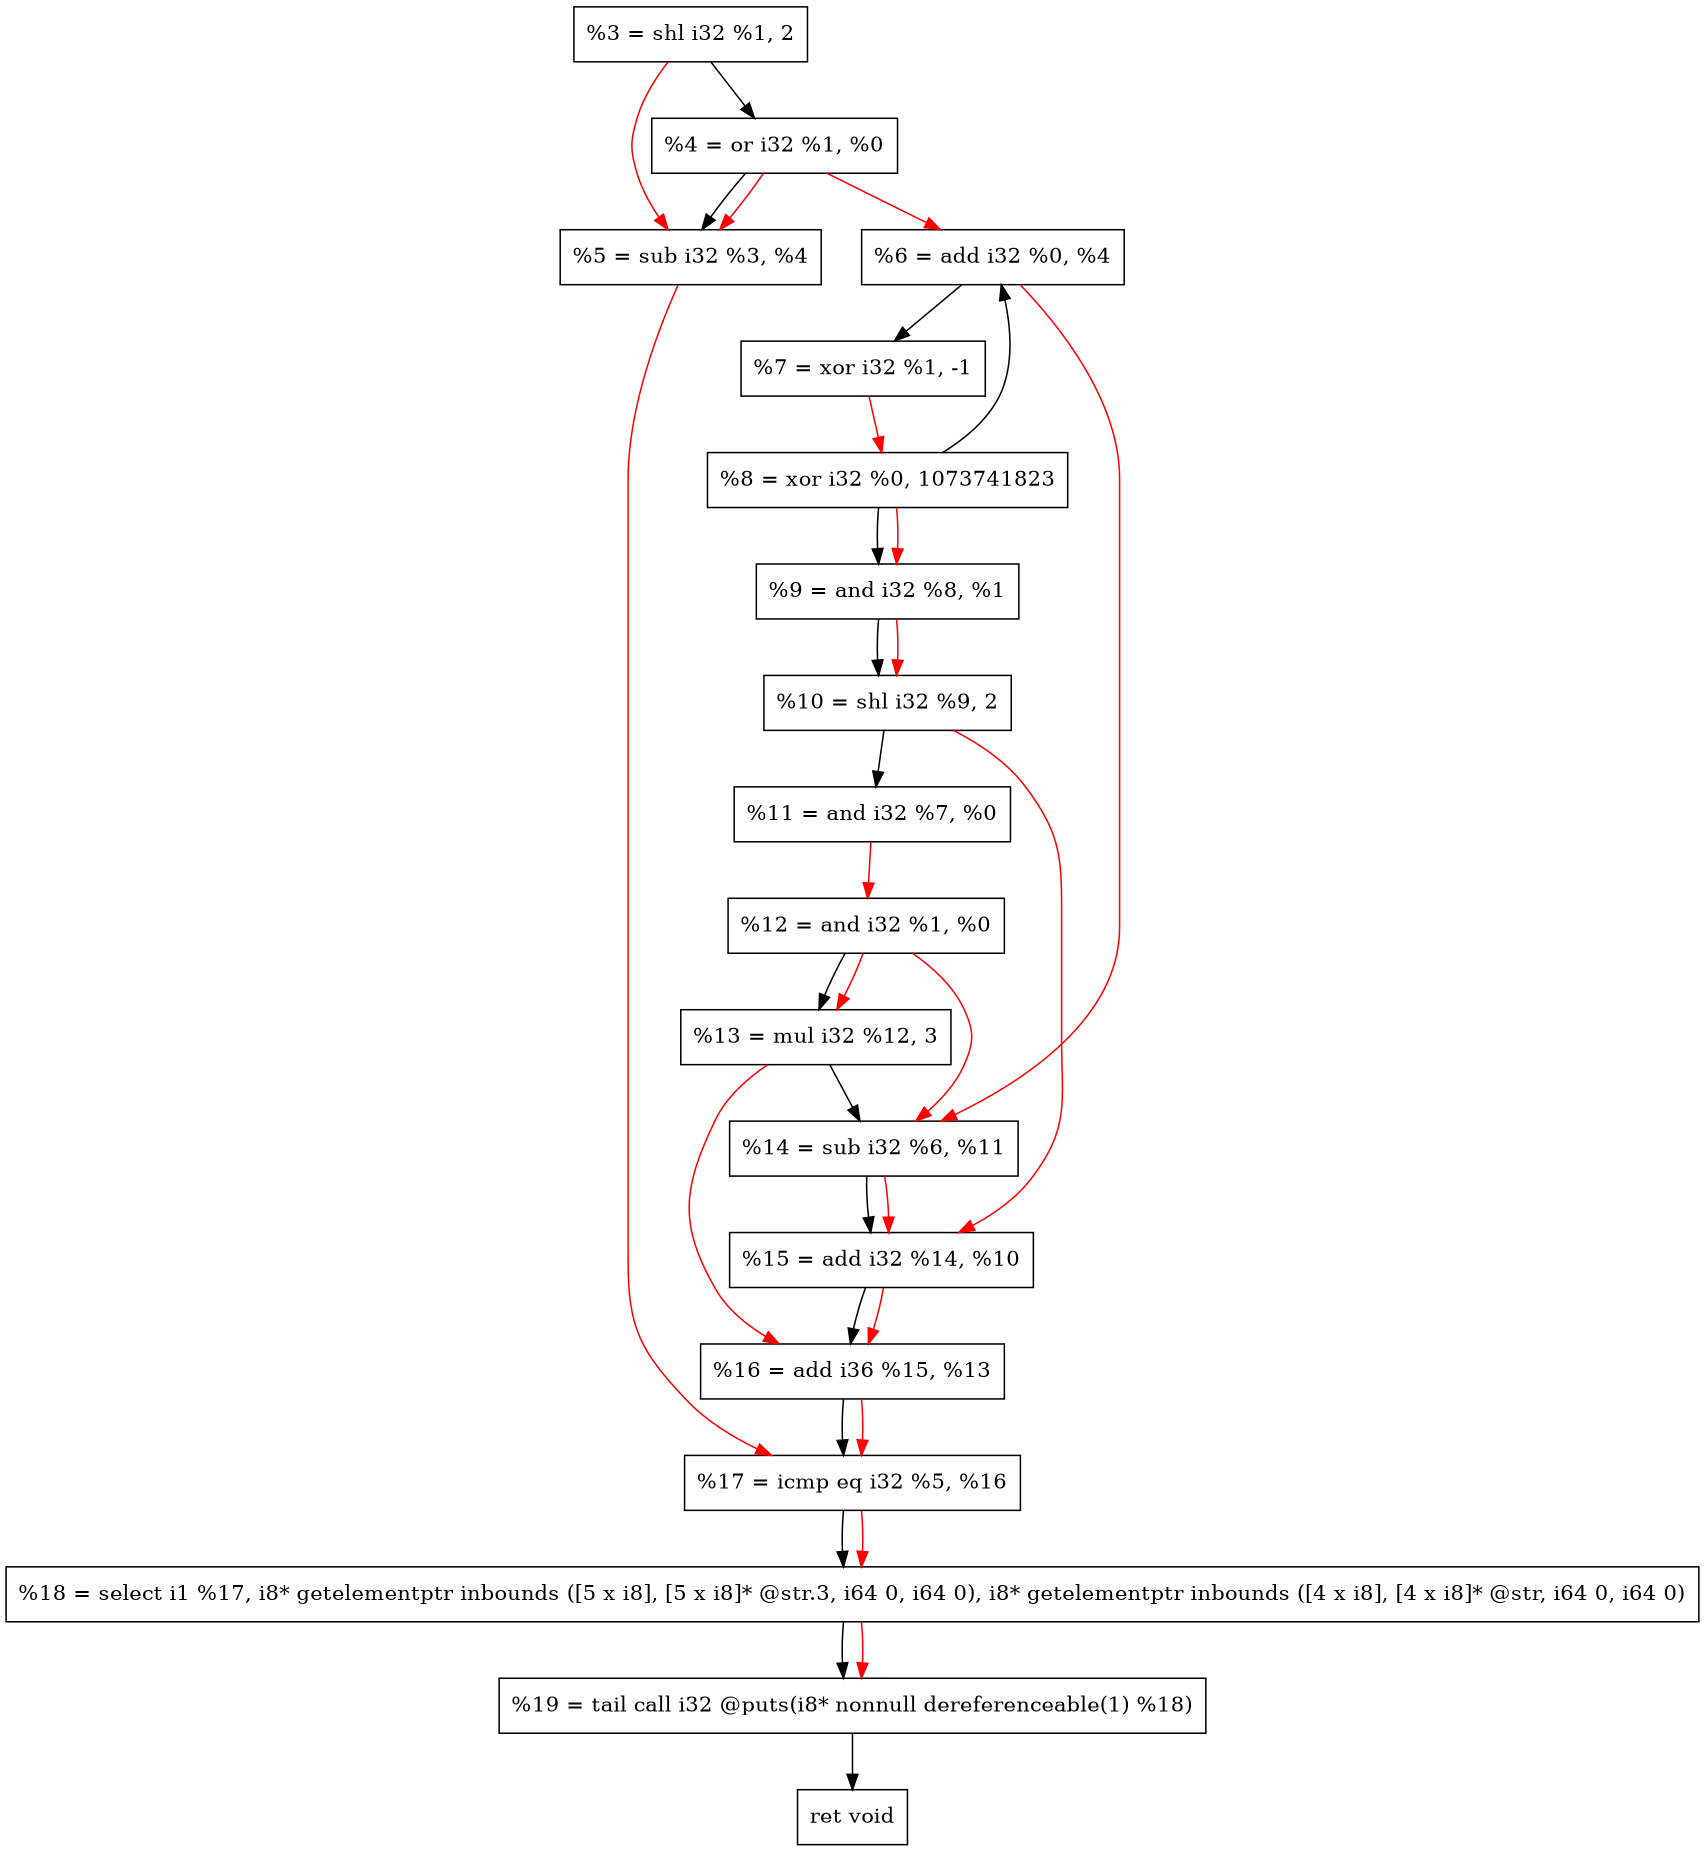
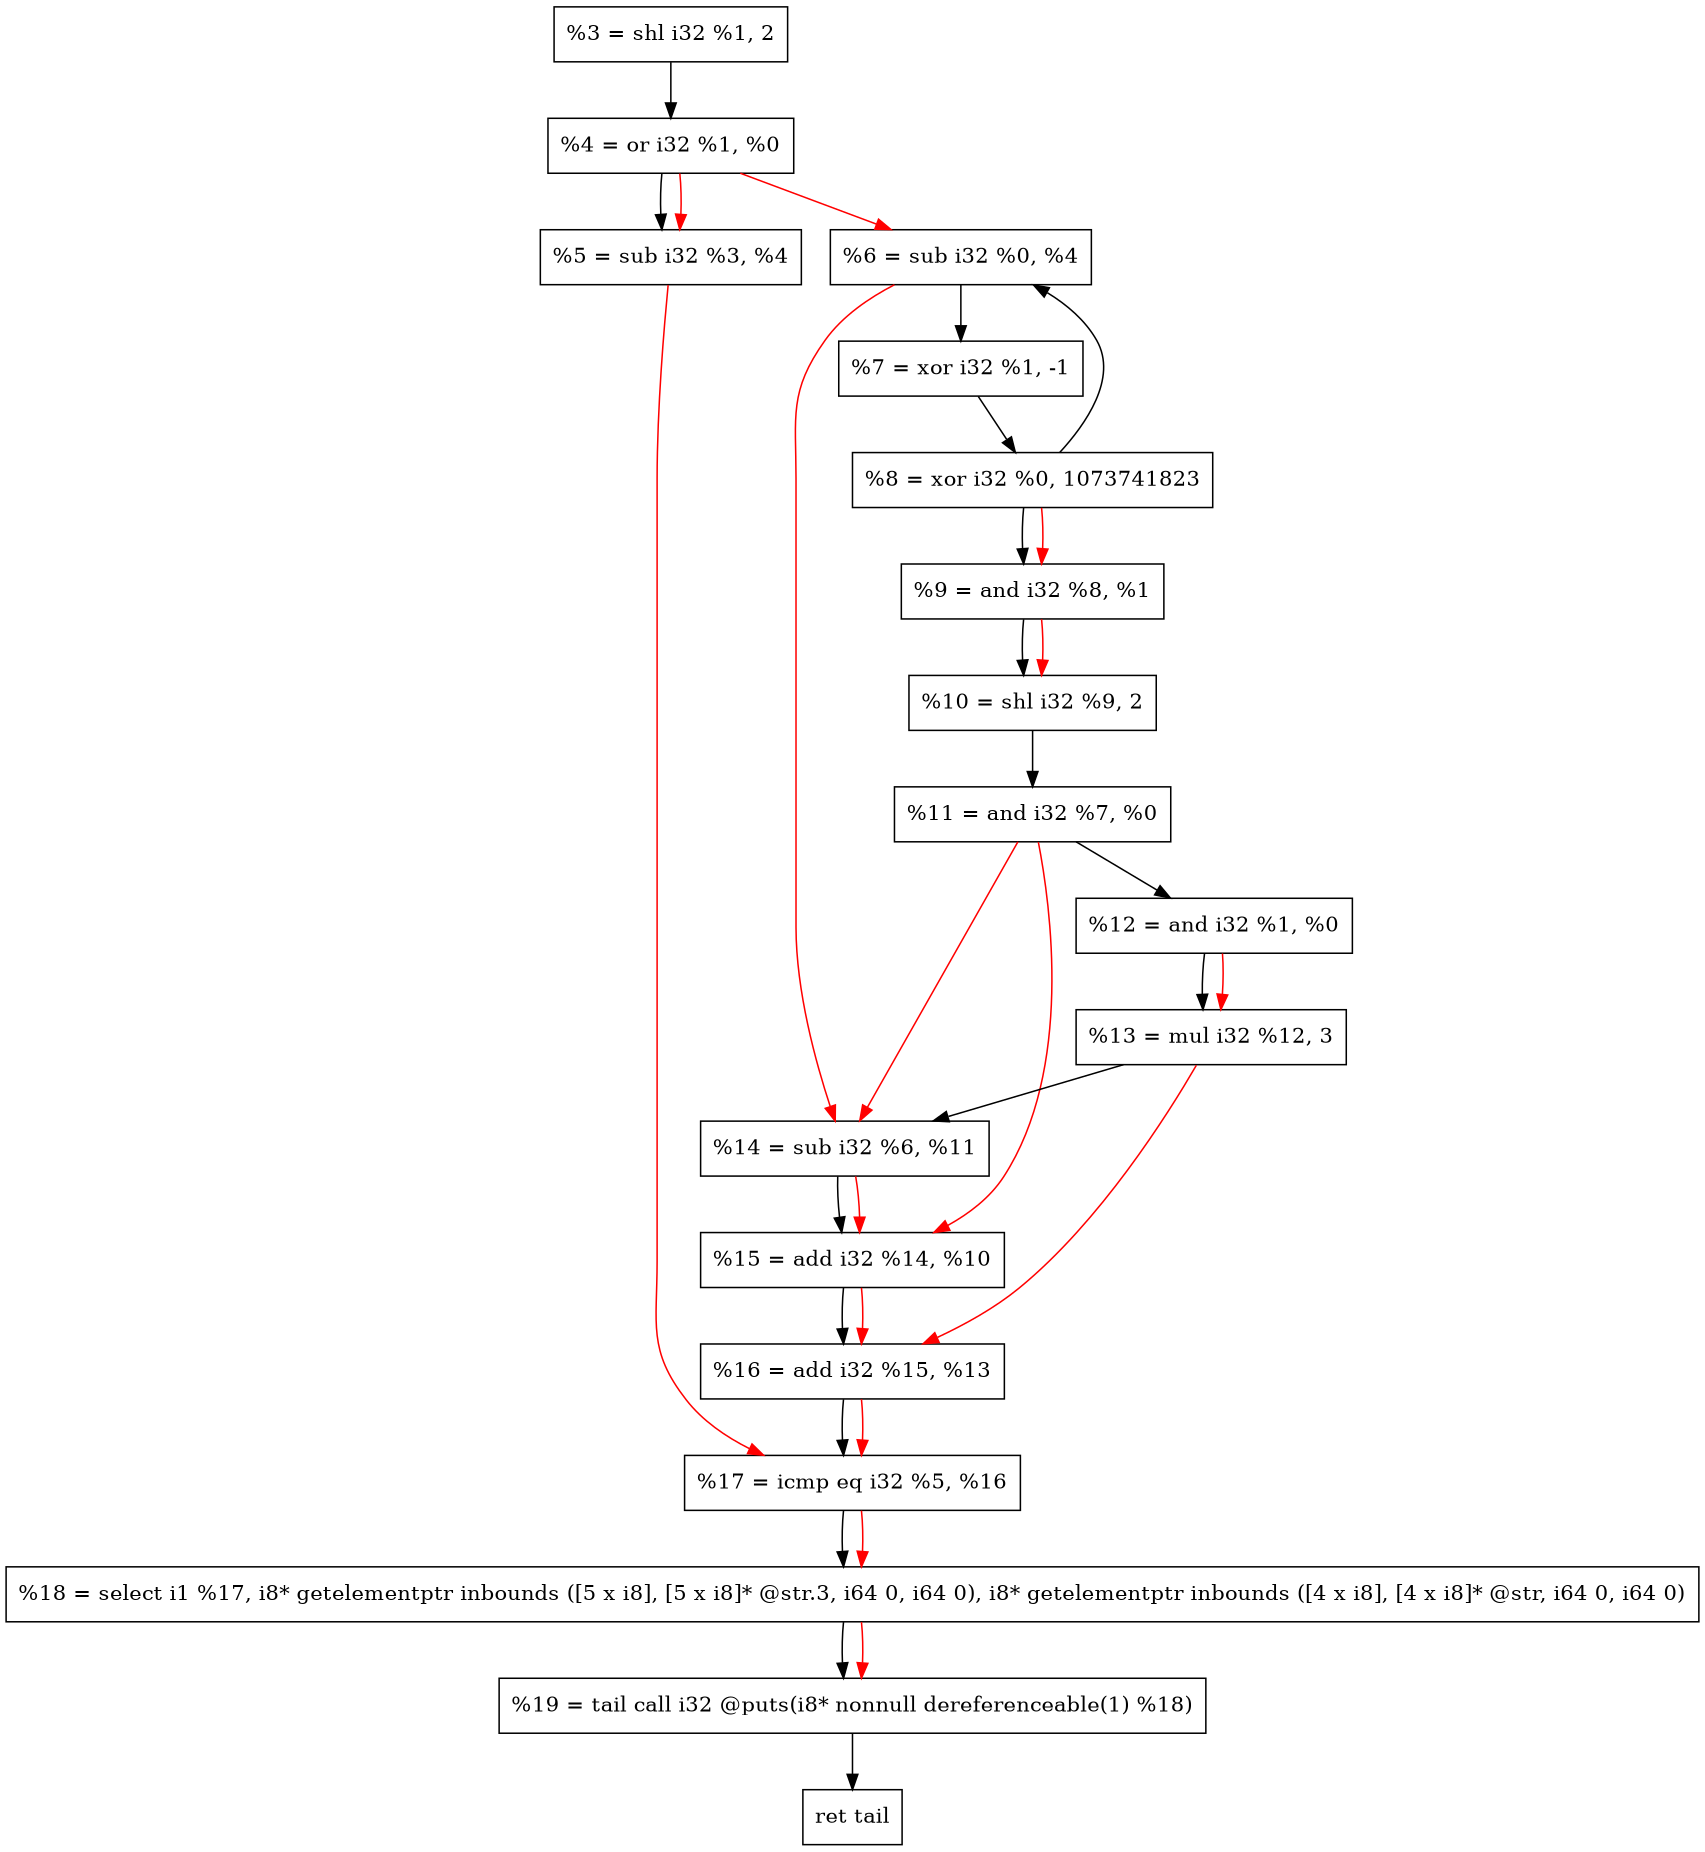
edge "%3 = shl i32 %1, 2" -> "%5 = sub i32 %3, %4": removed
node "%6 = add i32 %0, %4": label "%6 = add i32 %0, %4" -> "%6 = sub i32 %0, %4"
edge "%7 = xor i32 %1, -1" -> "%8 = xor i32 %0, 1073741823": color red -> black
edge "%11 = and i32 %7, %0" -> "%12 = and i32 %1, %0": color red -> black
edge "%10 = shl i32 %9, 2" -> "%15 = add i32 %14, %10": now "%11 = and i32 %7, %0" -> "%15 = add i32 %14, %10"
edge "%12 = and i32 %1, %0" -> "%14 = sub i32 %6, %11": now "%11 = and i32 %7, %0" -> "%14 = sub i32 %6, %11"
node "%16 = add i36 %15, %13": label "%16 = add i36 %15, %13" -> "%16 = add i32 %15, %13"
node "ret void": label "ret void" -> "ret tail"
